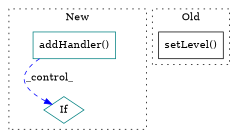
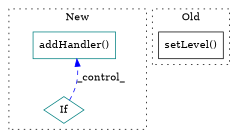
edge "addHandler()" -> "If": reversed
